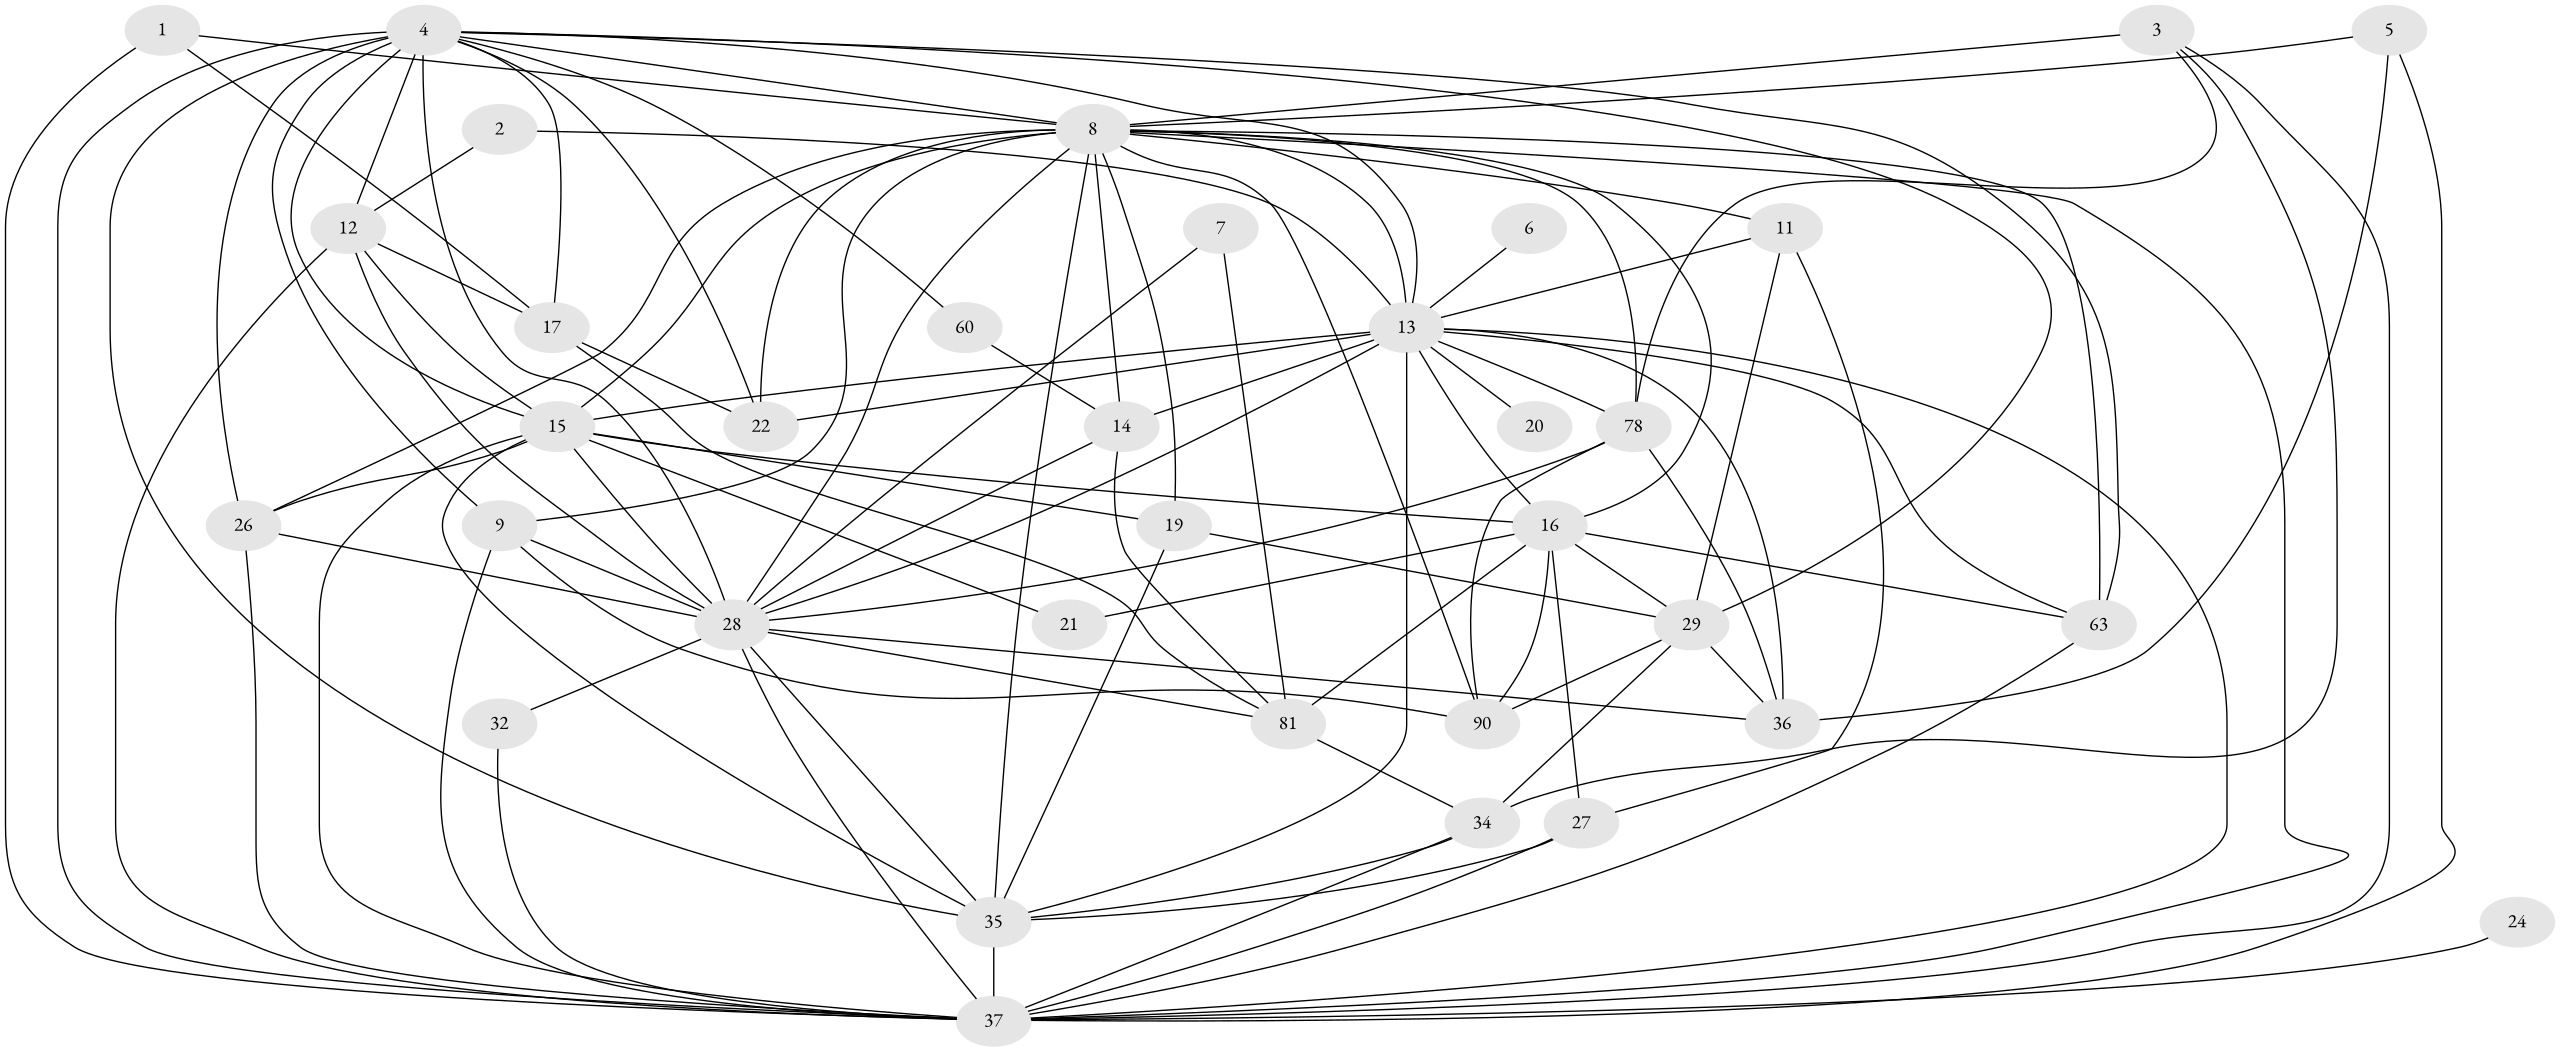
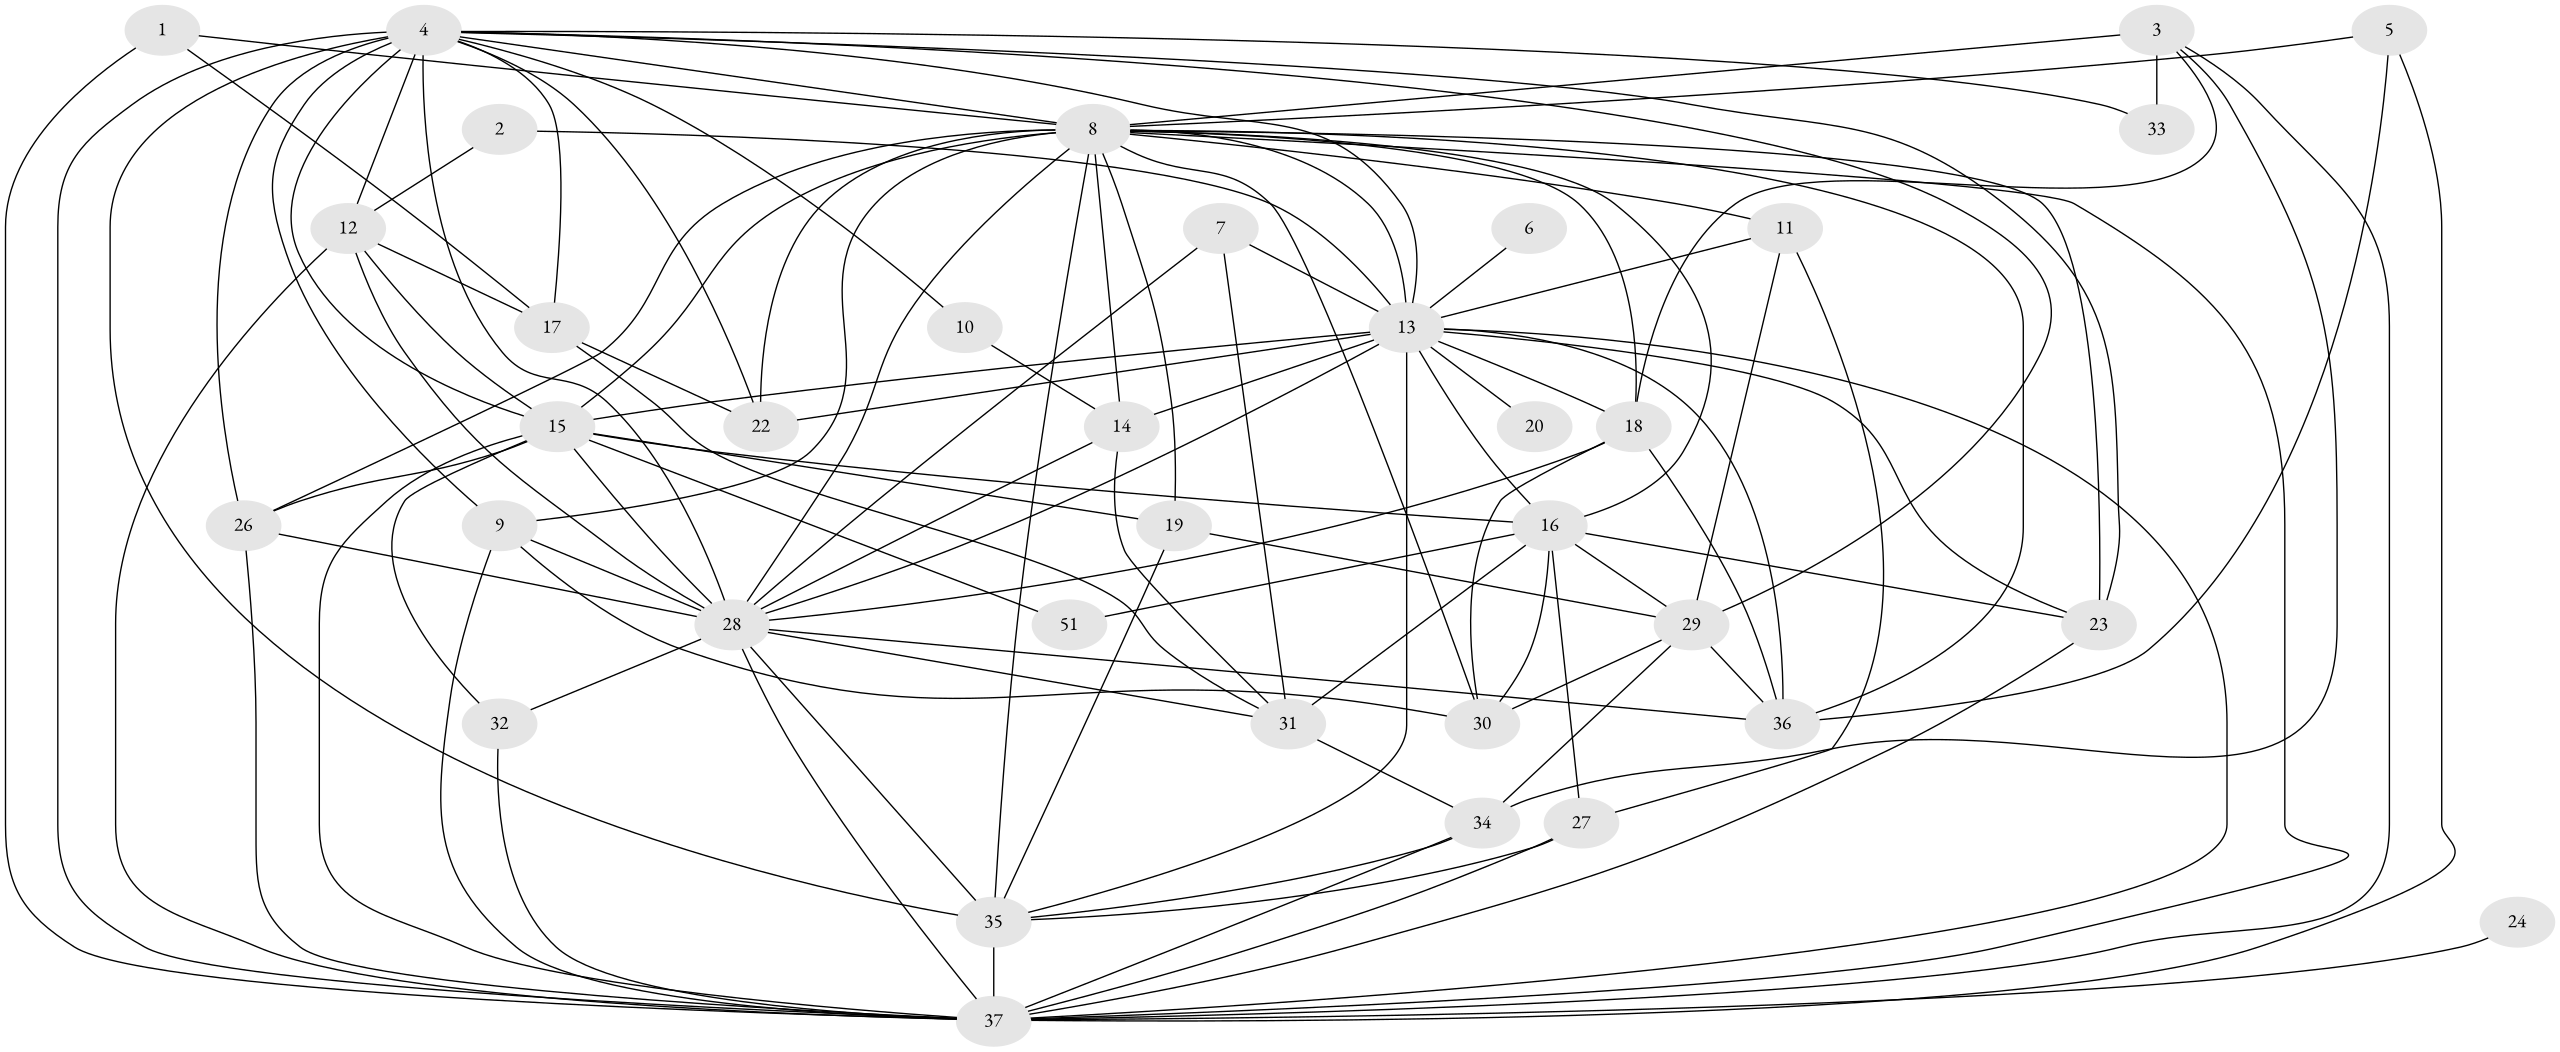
node "33": added
edge "8" -- "36": added
edge "7" -- "13": added
node "60": label "60" -> "10"
node "78": label "78" -> "18"
node "21": label "21" -> "51"
node "63": label "63" -> "23"
edge "15" -- "35": now "15" -- "32"
node "81": label "81" -> "31"
node "90": label "90" -> "30"
